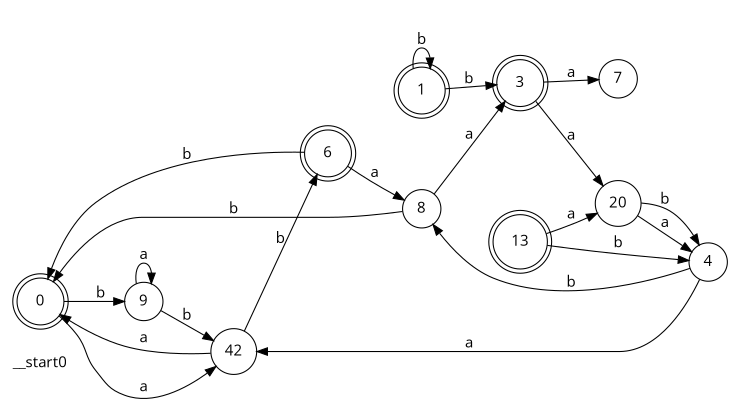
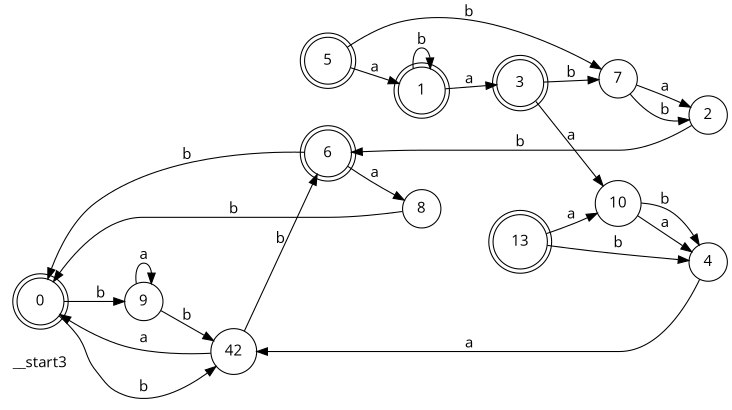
node "5": added
edge "3" -> "7": label "a" -> "b"
edge "1" -> "3": label "b" -> "a"
node "2": added
edge "8" -> "3": removed, label "a"
node "20": label "20" -> "10"
edge "4" -> "8": removed, label "b"
node "__start0": label "__start0" -> "__start3"
edge "0" -> "42": label "a" -> "b"
